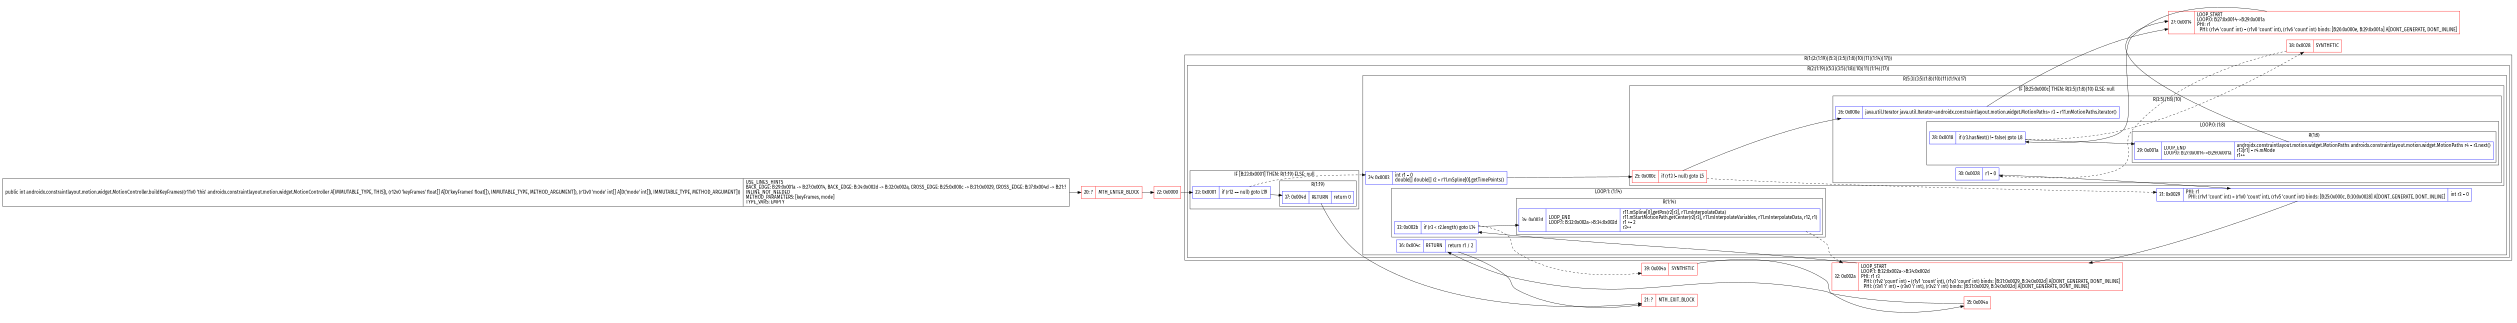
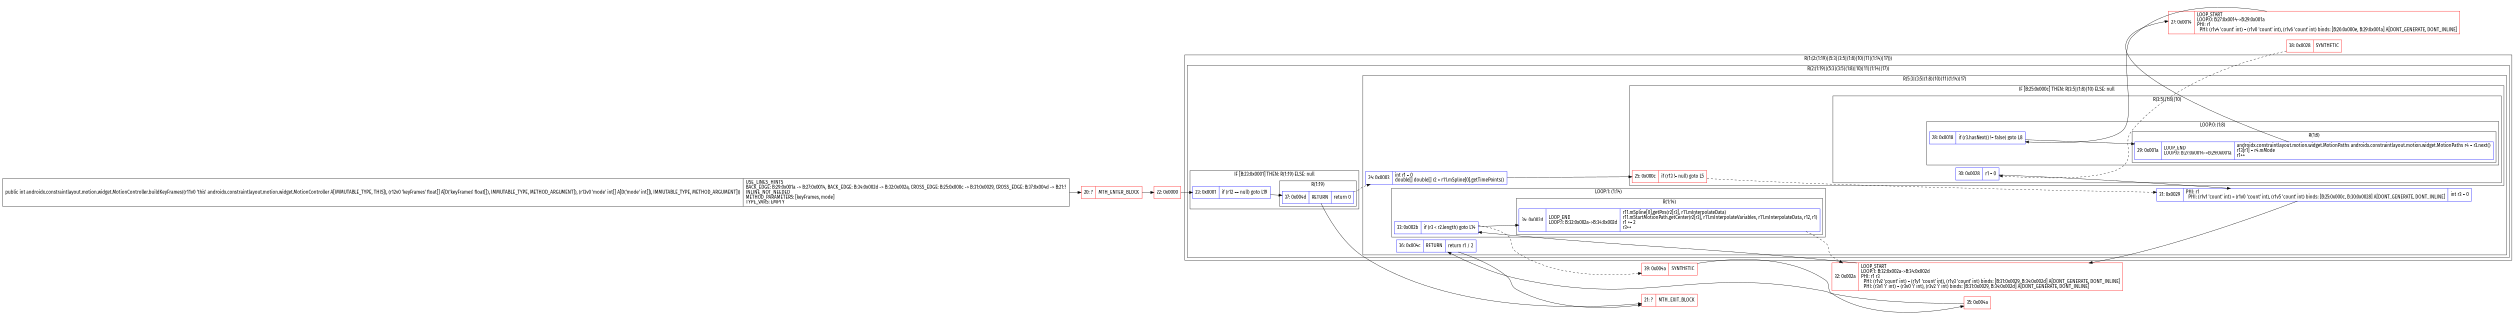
node "26: 0x000e": removed
edge "28: 0x0018" -> "38: 0x0028": removed
edge "23: 0x0001" -> "24: 0x0003": now "37: 0x004d" -> "24: 0x0003"
